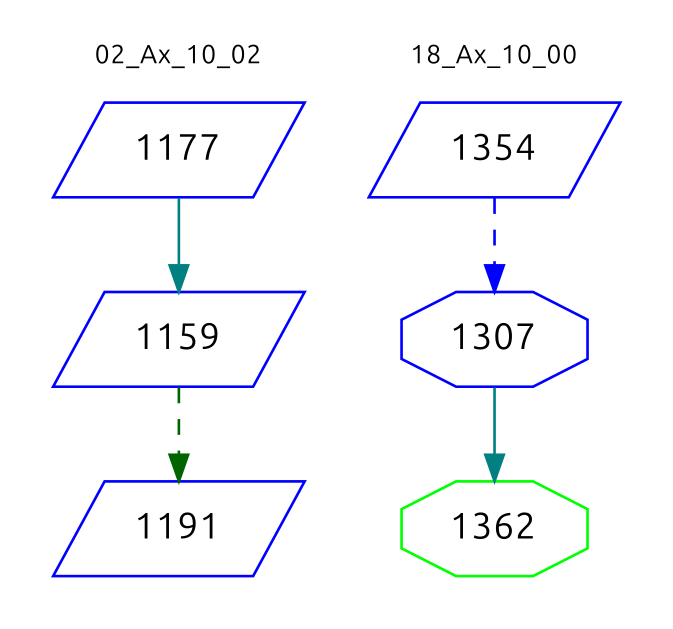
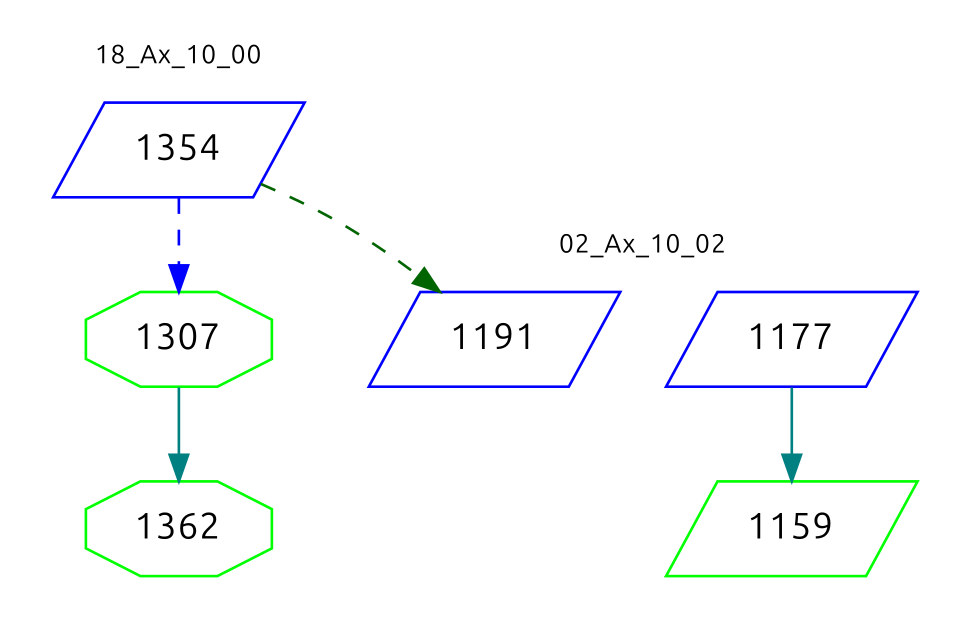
node "1159": color blue -> green
node "1307": color blue -> green
edge "1159" -> "1191": now "1354" -> "1191"
